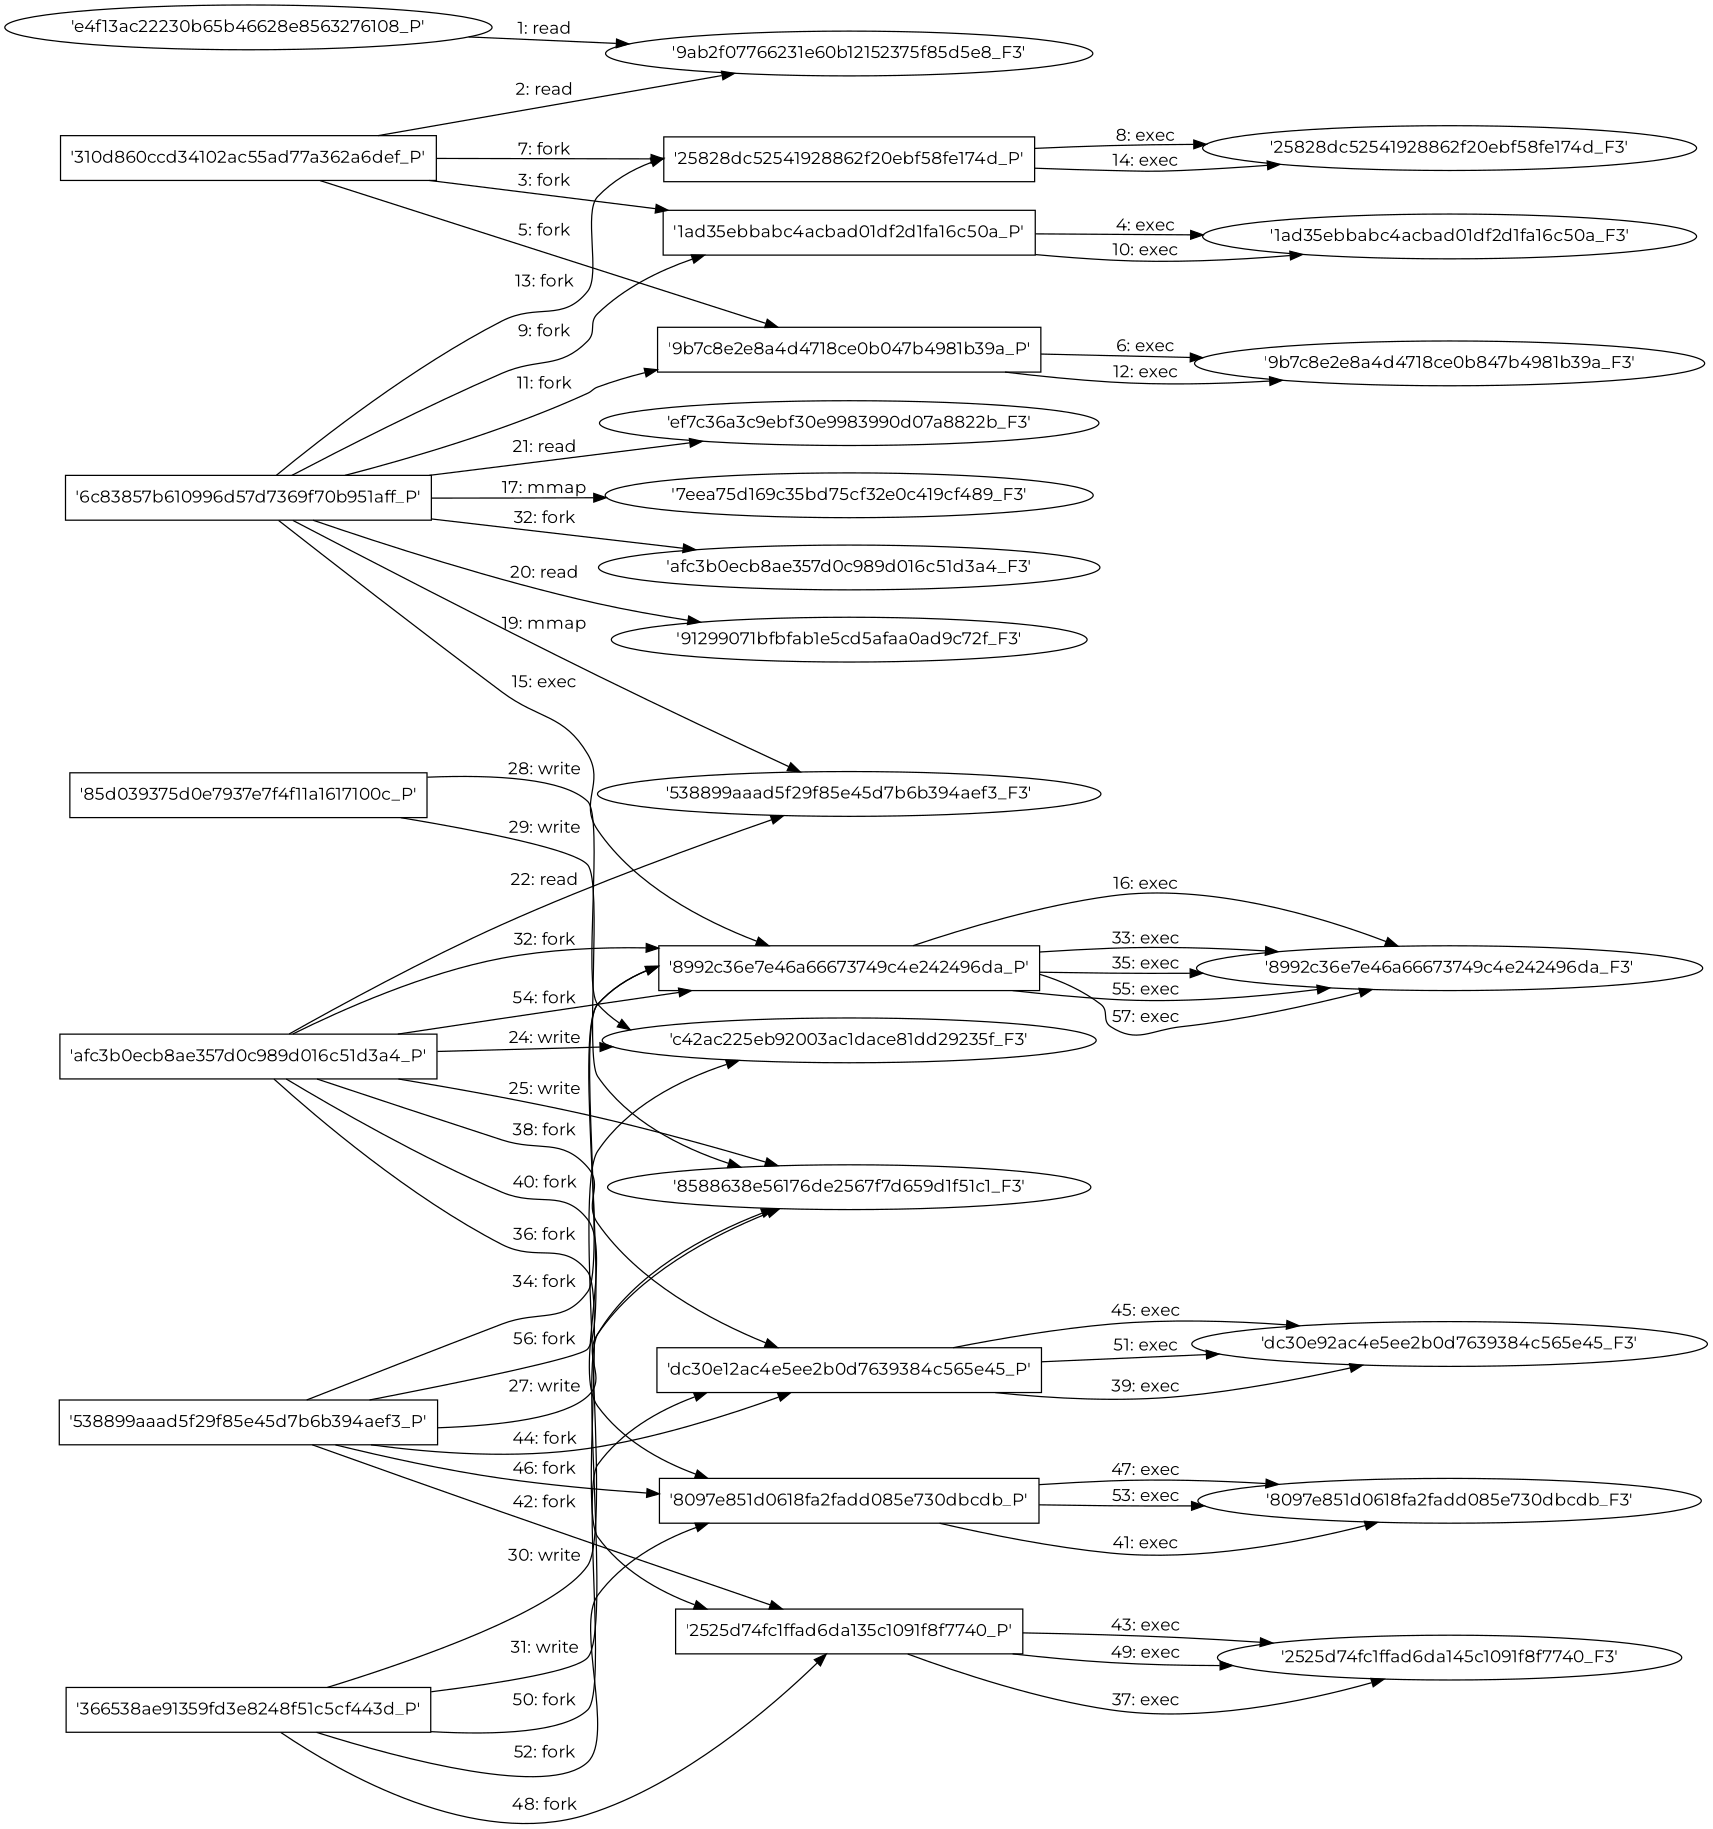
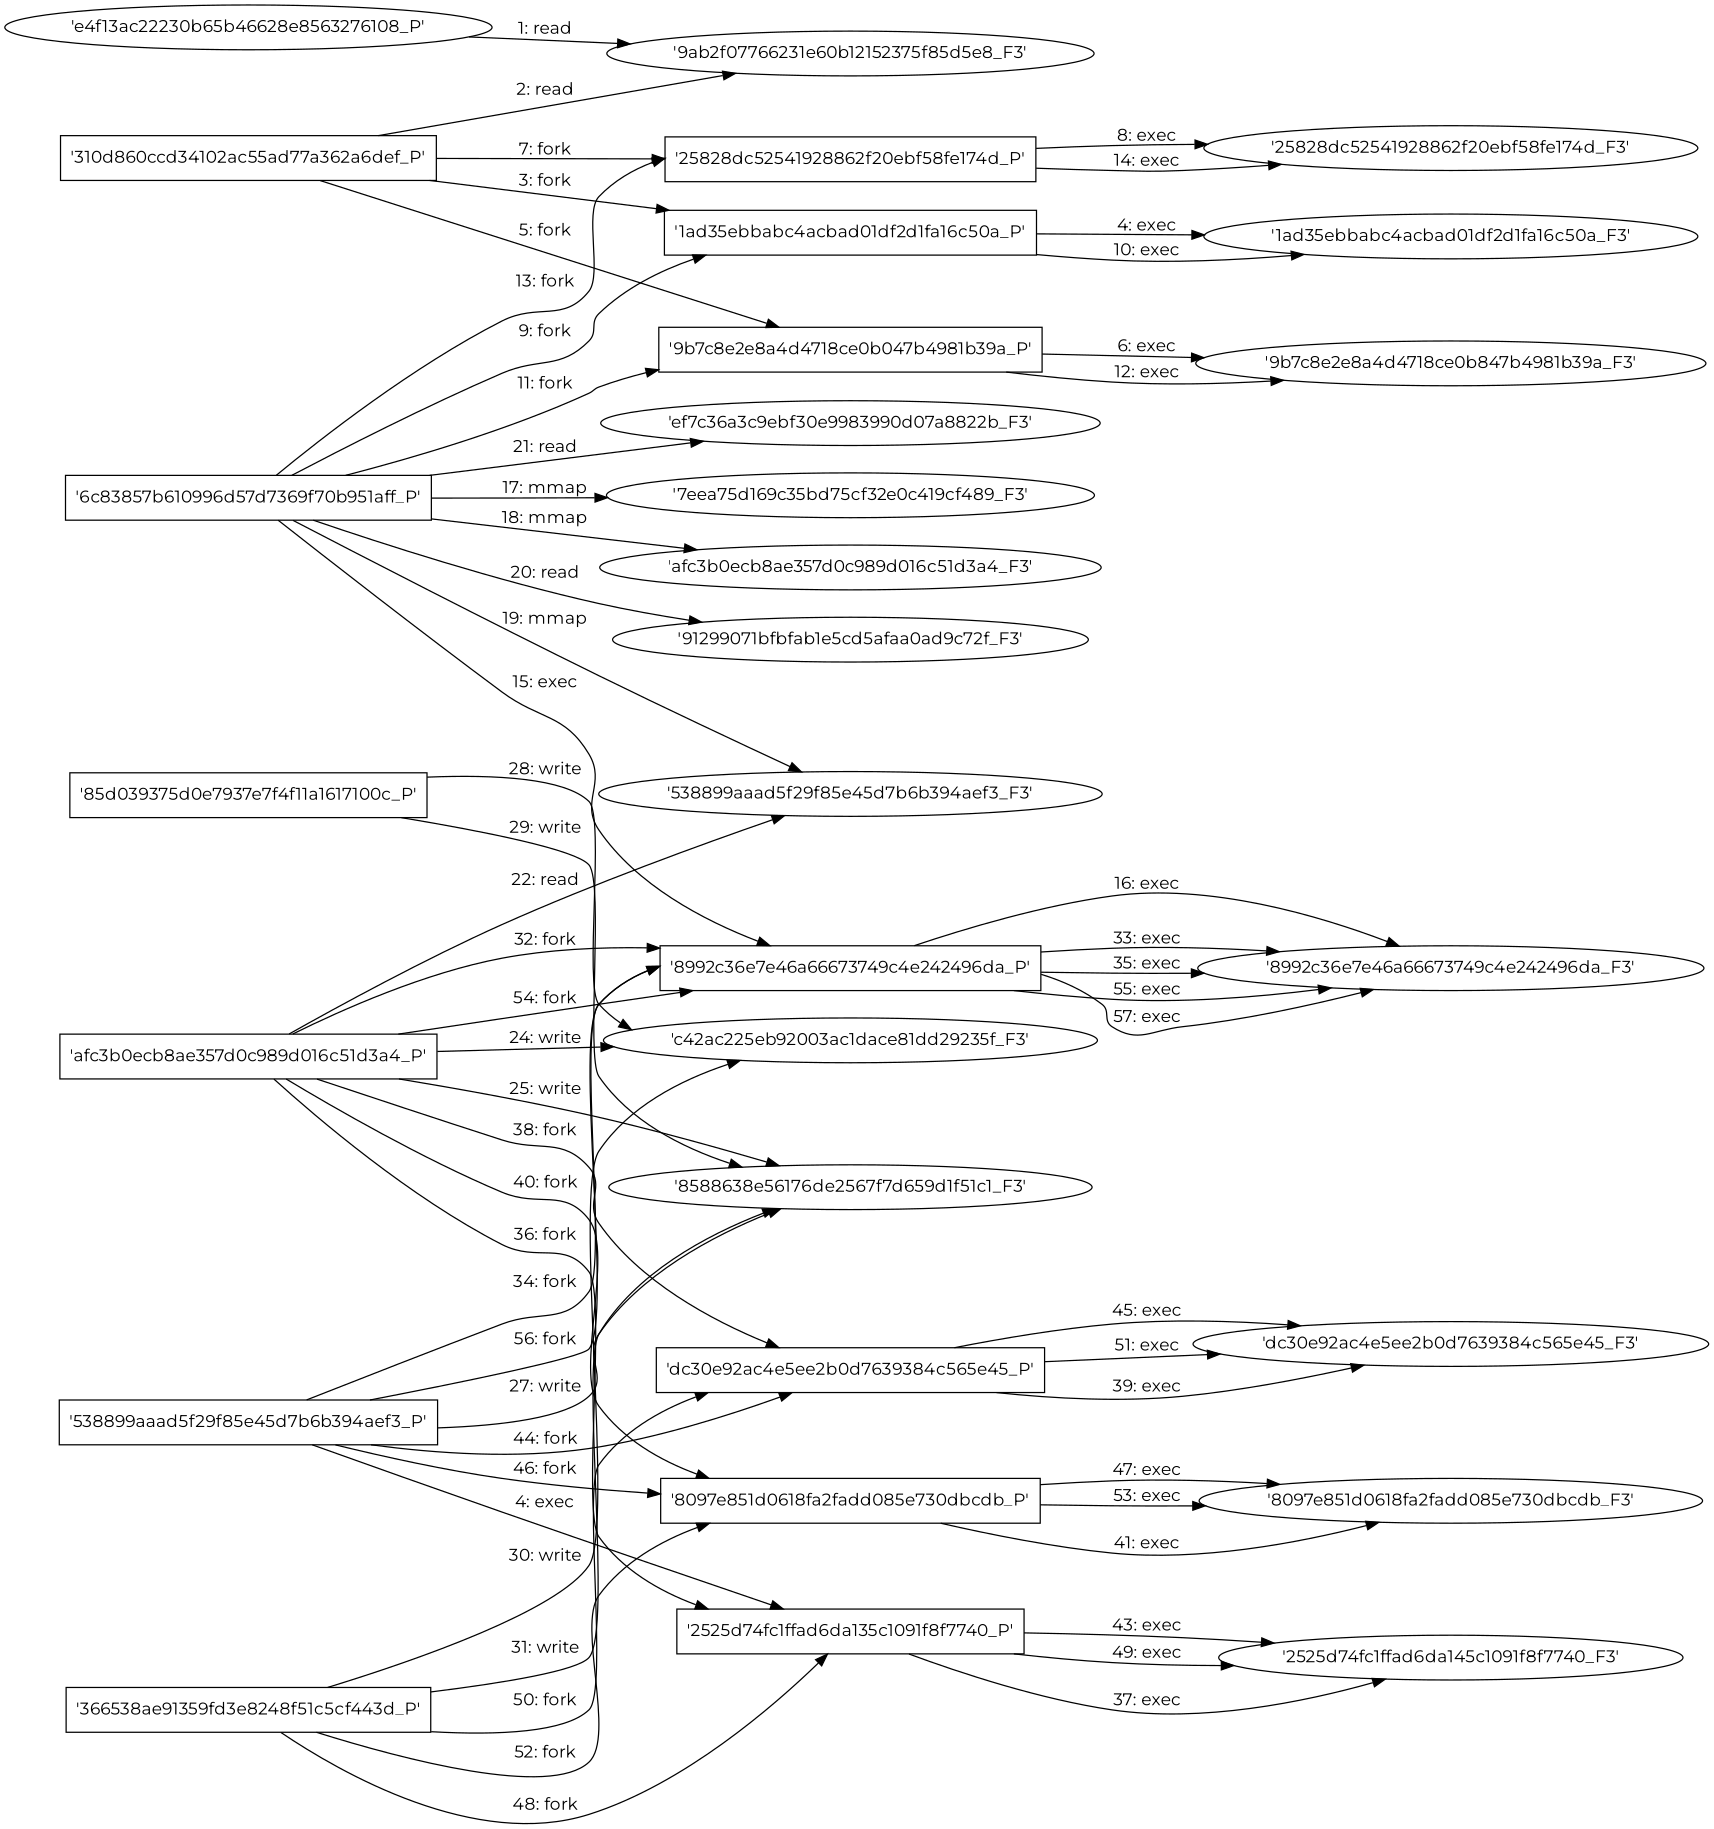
edge "'6c83857b610996d57d7369f70b951aff_P'" -> "'afc3b0ecb8ae357d0c989d016c51d3a4_F3'": label "32: fork" -> "18: mmap"
node "'dc30e12ac4e5ee2b0d7639384c565e45_P'": label "'dc30e12ac4e5ee2b0d7639384c565e45_P'" -> "'dc30e92ac4e5ee2b0d7639384c565e45_P'"
edge "'538899aaad5f29f85e45d7b6b394aef3_P'" -> "'2525d74fc1ffad6da135c1091f8f7740_P'": label "42: fork" -> "4: exec"
